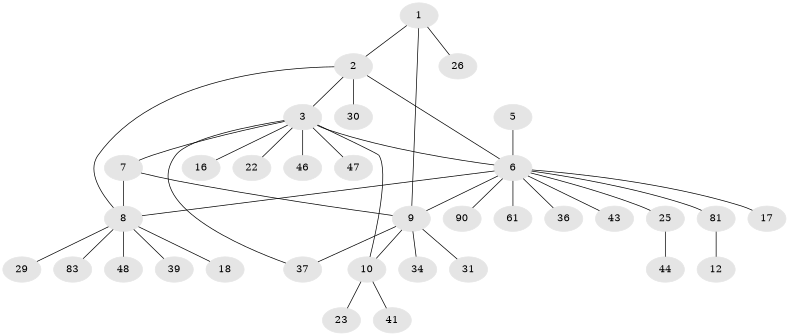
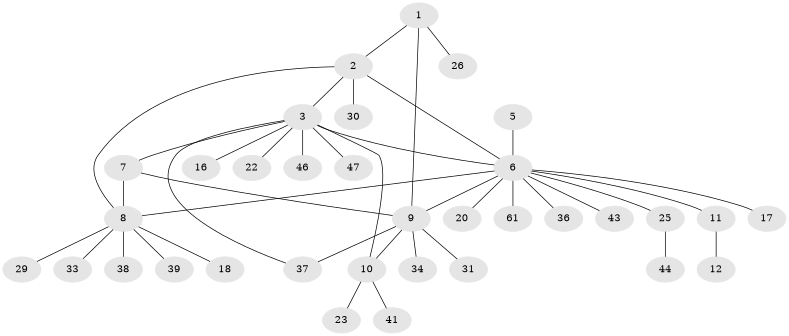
node "90": label "90" -> "20"
node "81": label "81" -> "11"
node "83": label "83" -> "33"
node "48": label "48" -> "38"
